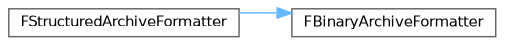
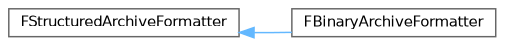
edge "FStructuredArchiveFormatter" -> "FBinaryArchiveFormatter": reversed
